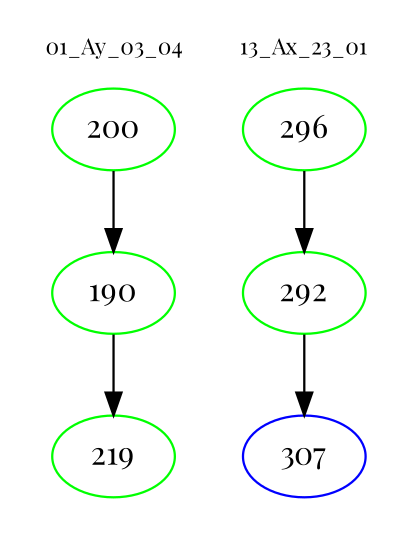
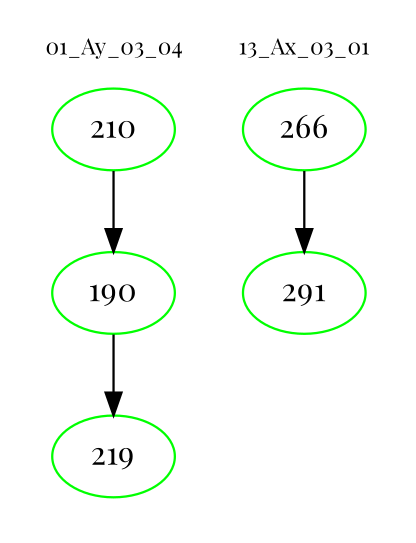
cluster "13_Ax_23_01": label "13_Ax_23_01" -> "13_Ax_03_01"
node "200": label "200" -> "210"
node "296": label "296" -> "266"
node "292": label "292" -> "291"
node "307": removed
